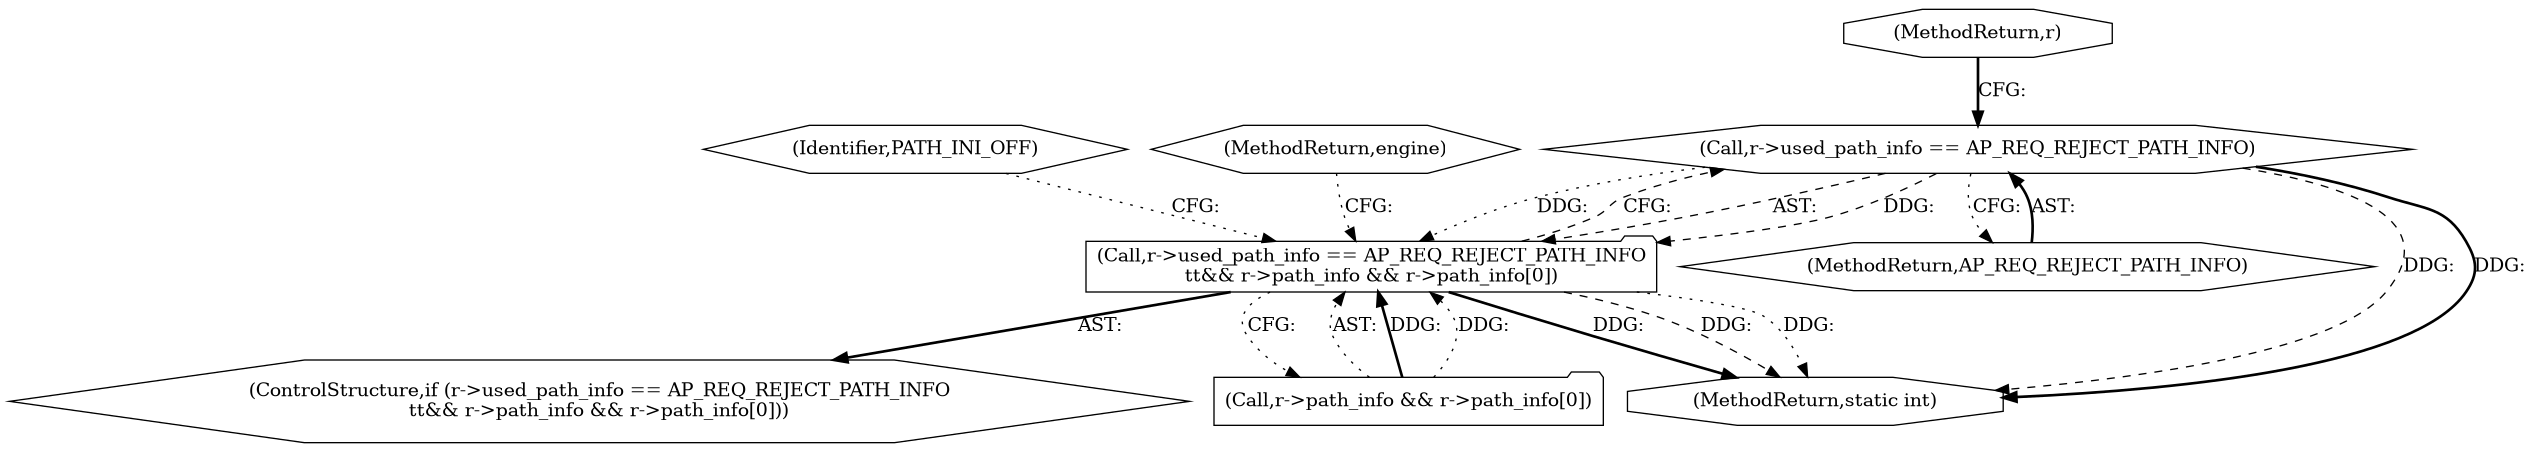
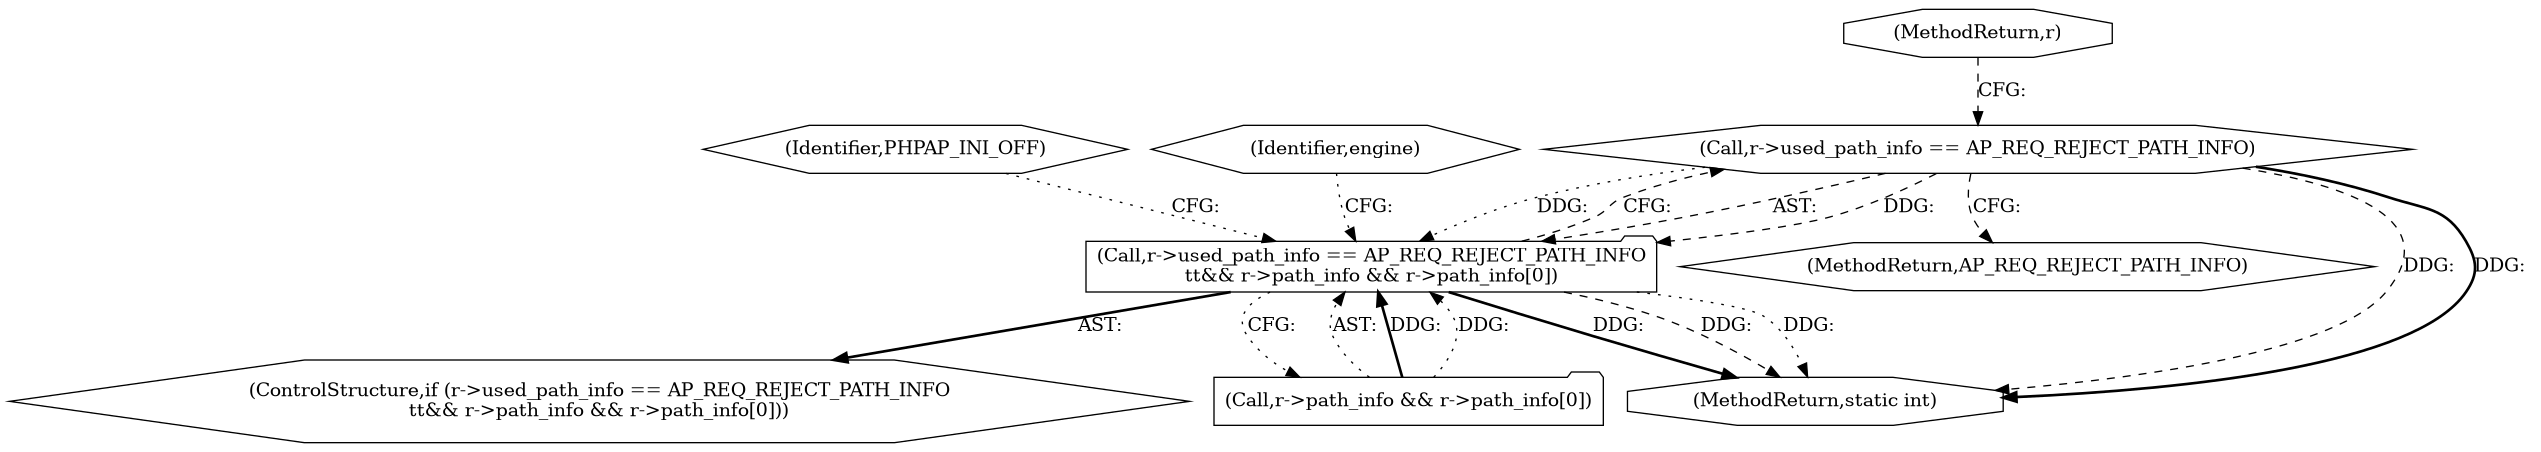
edge "(MethodReturn,r)" -> "(Call,r->used_path_info == AP_REQ_REJECT_PATH_INFO)": style bold -> dashed
node "(Identifier,PATH_INI_OFF)": label "(Identifier,PATH_INI_OFF)" -> "(Identifier,PHPAP_INI_OFF)"
node "(MethodReturn,engine)": label "(MethodReturn,engine)" -> "(Identifier,engine)"
edge "(Call,r->used_path_info == AP_REQ_REJECT_PATH_INFO)" -> "(MethodReturn,AP_REQ_REJECT_PATH_INFO)": style dotted -> dashed
edge "(MethodReturn,AP_REQ_REJECT_PATH_INFO)" -> "(Call,r->used_path_info == AP_REQ_REJECT_PATH_INFO)": removed, label "AST:"
